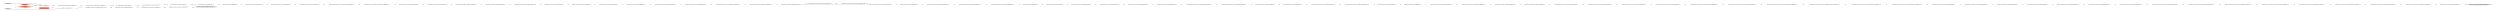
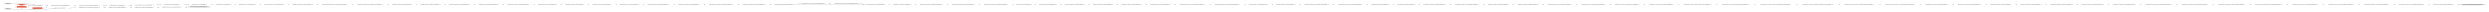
node "PulsarAdmin admin@@@2@@@['1', '1', '0']": shape diamond -> box
